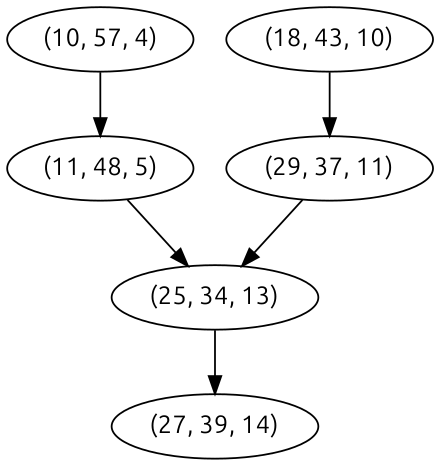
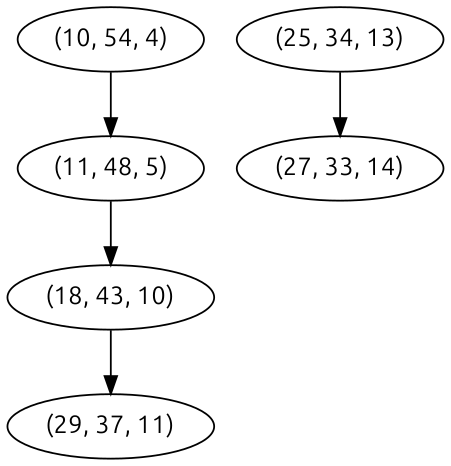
node "(10, 57, 4)": label "(10, 57, 4)" -> "(10, 54, 4)"
edge "(11, 48, 5)" -> "(25, 34, 13)": now "(11, 48, 5)" -> "(18, 43, 10)"
edge "(29, 37, 11)" -> "(25, 34, 13)": removed
node "(27, 39, 14)": label "(27, 39, 14)" -> "(27, 33, 14)"
